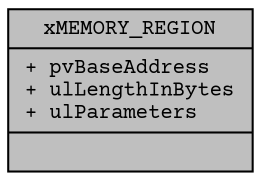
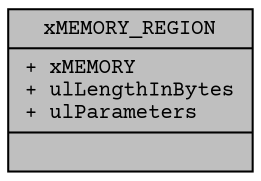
node "xMEMORY_REGION": text "+ pvBaseAddress" -> "+ xMEMORY"
